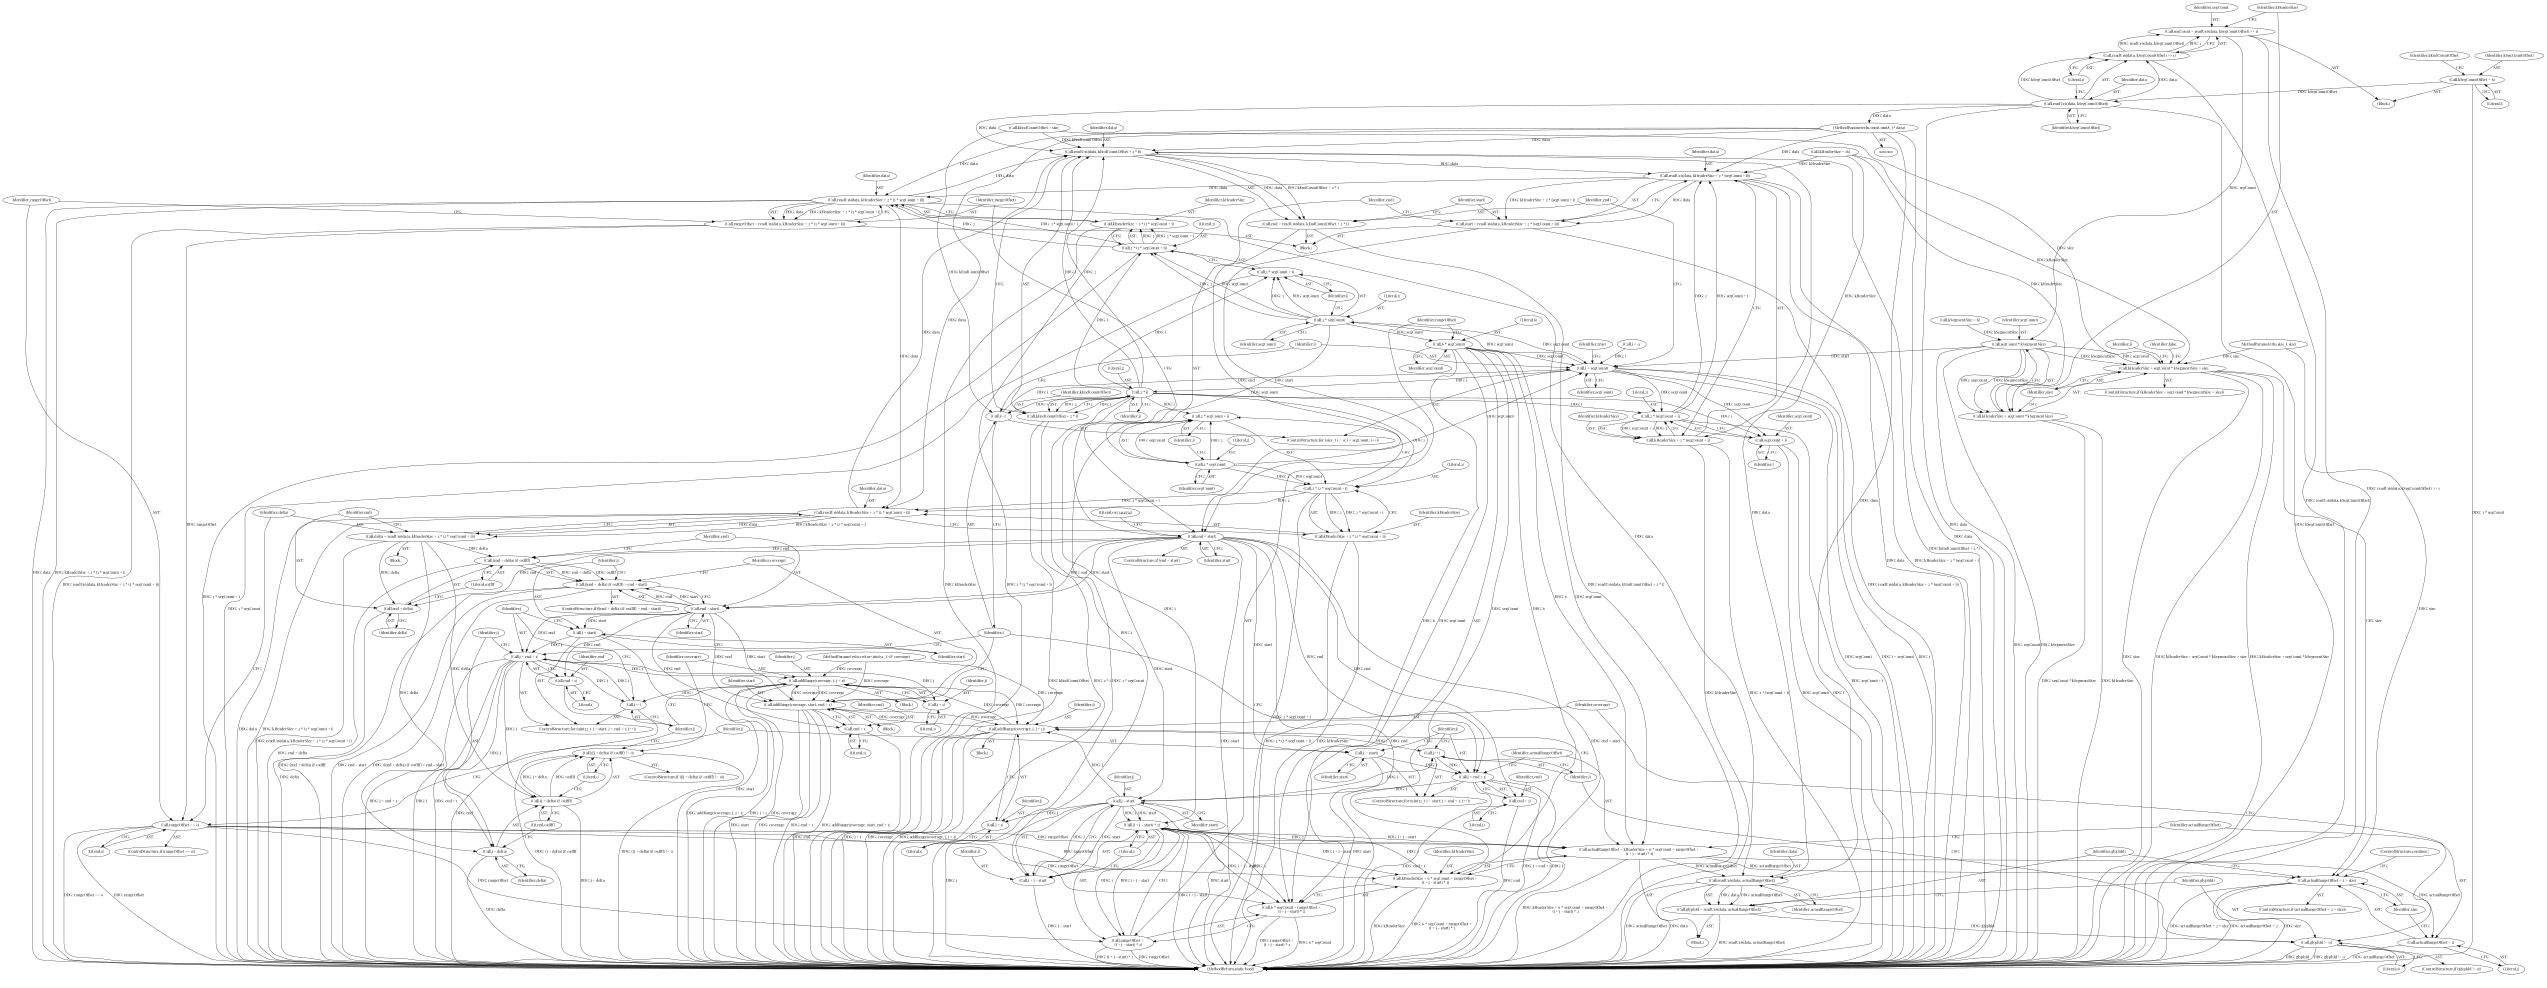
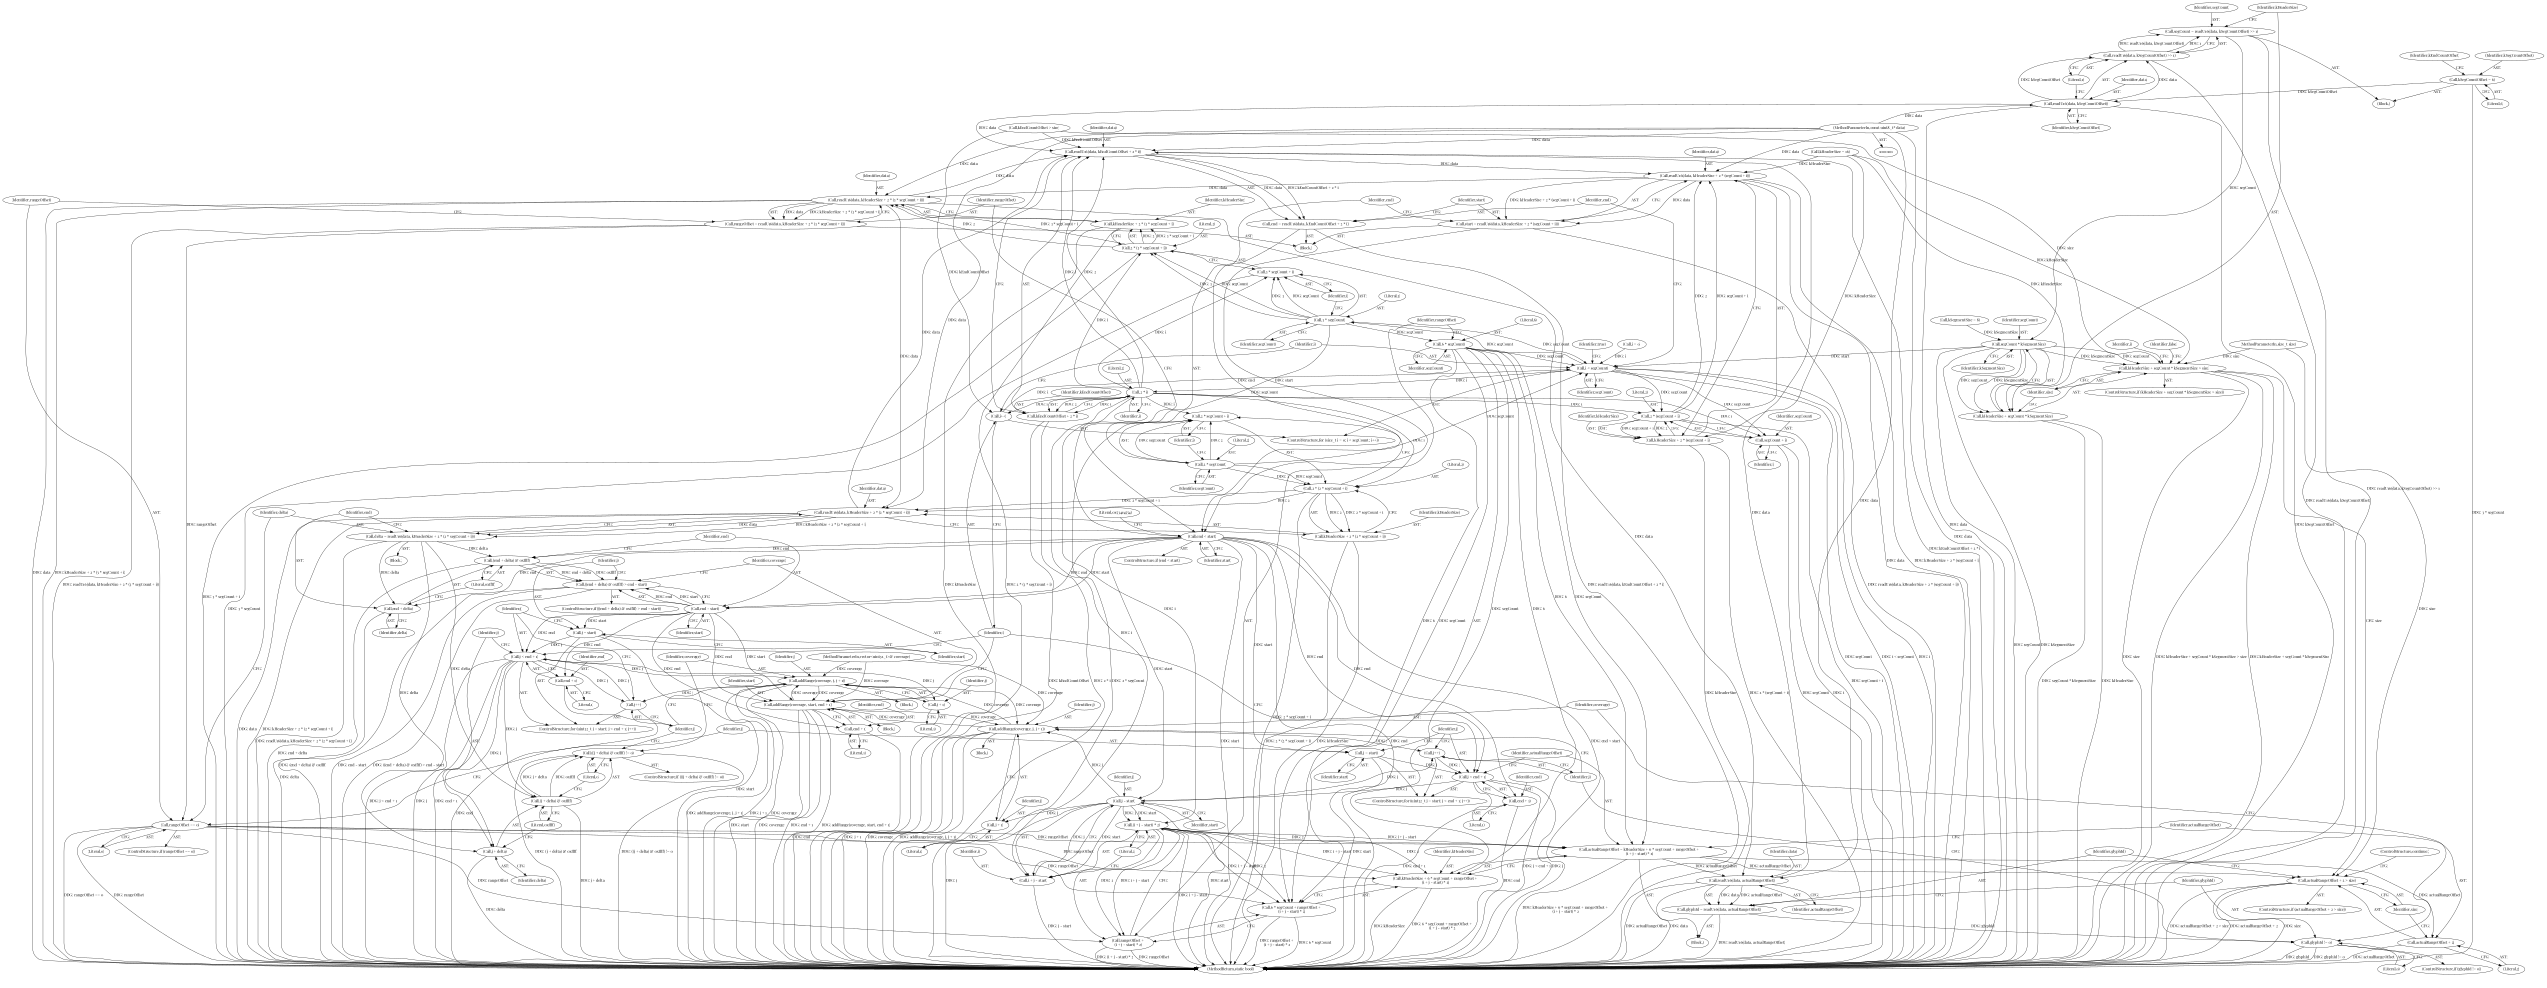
edge "(Call,readU16(data, kSegCountOffset))" -> "(MethodParameterIn,const uint8_t* data)": reversed
node "(Identifier,kSegmentSize)": added
